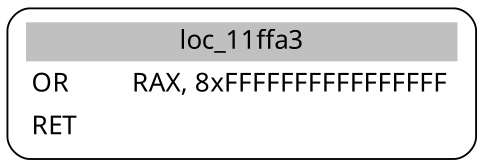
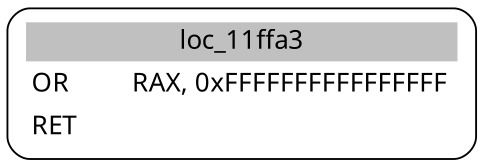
node "loc_11ffa3": text "OR         RAX, 8xFFFFFFFFFFFFFFFF" -> "OR         RAX, 0xFFFFFFFFFFFFFFFF"
